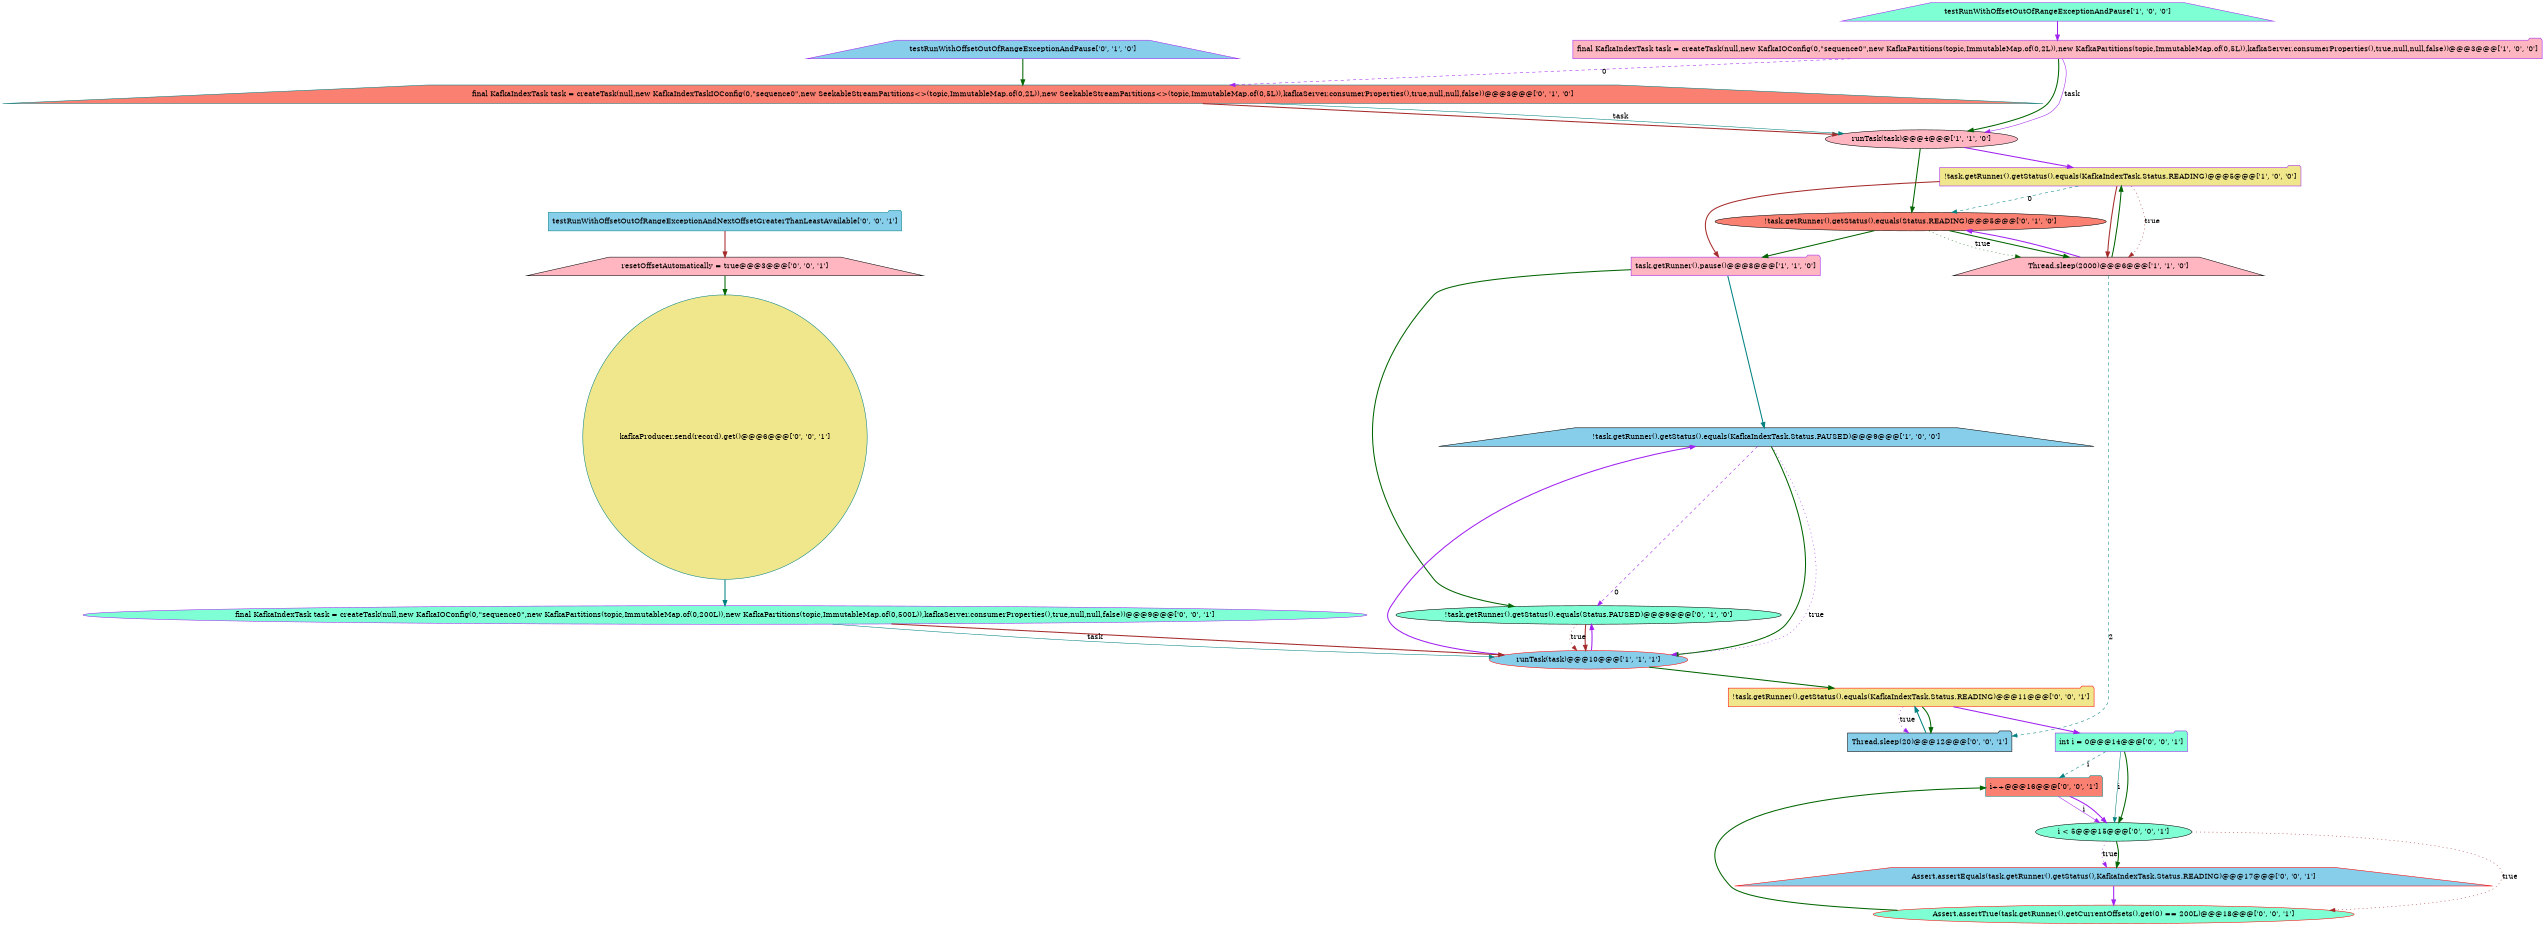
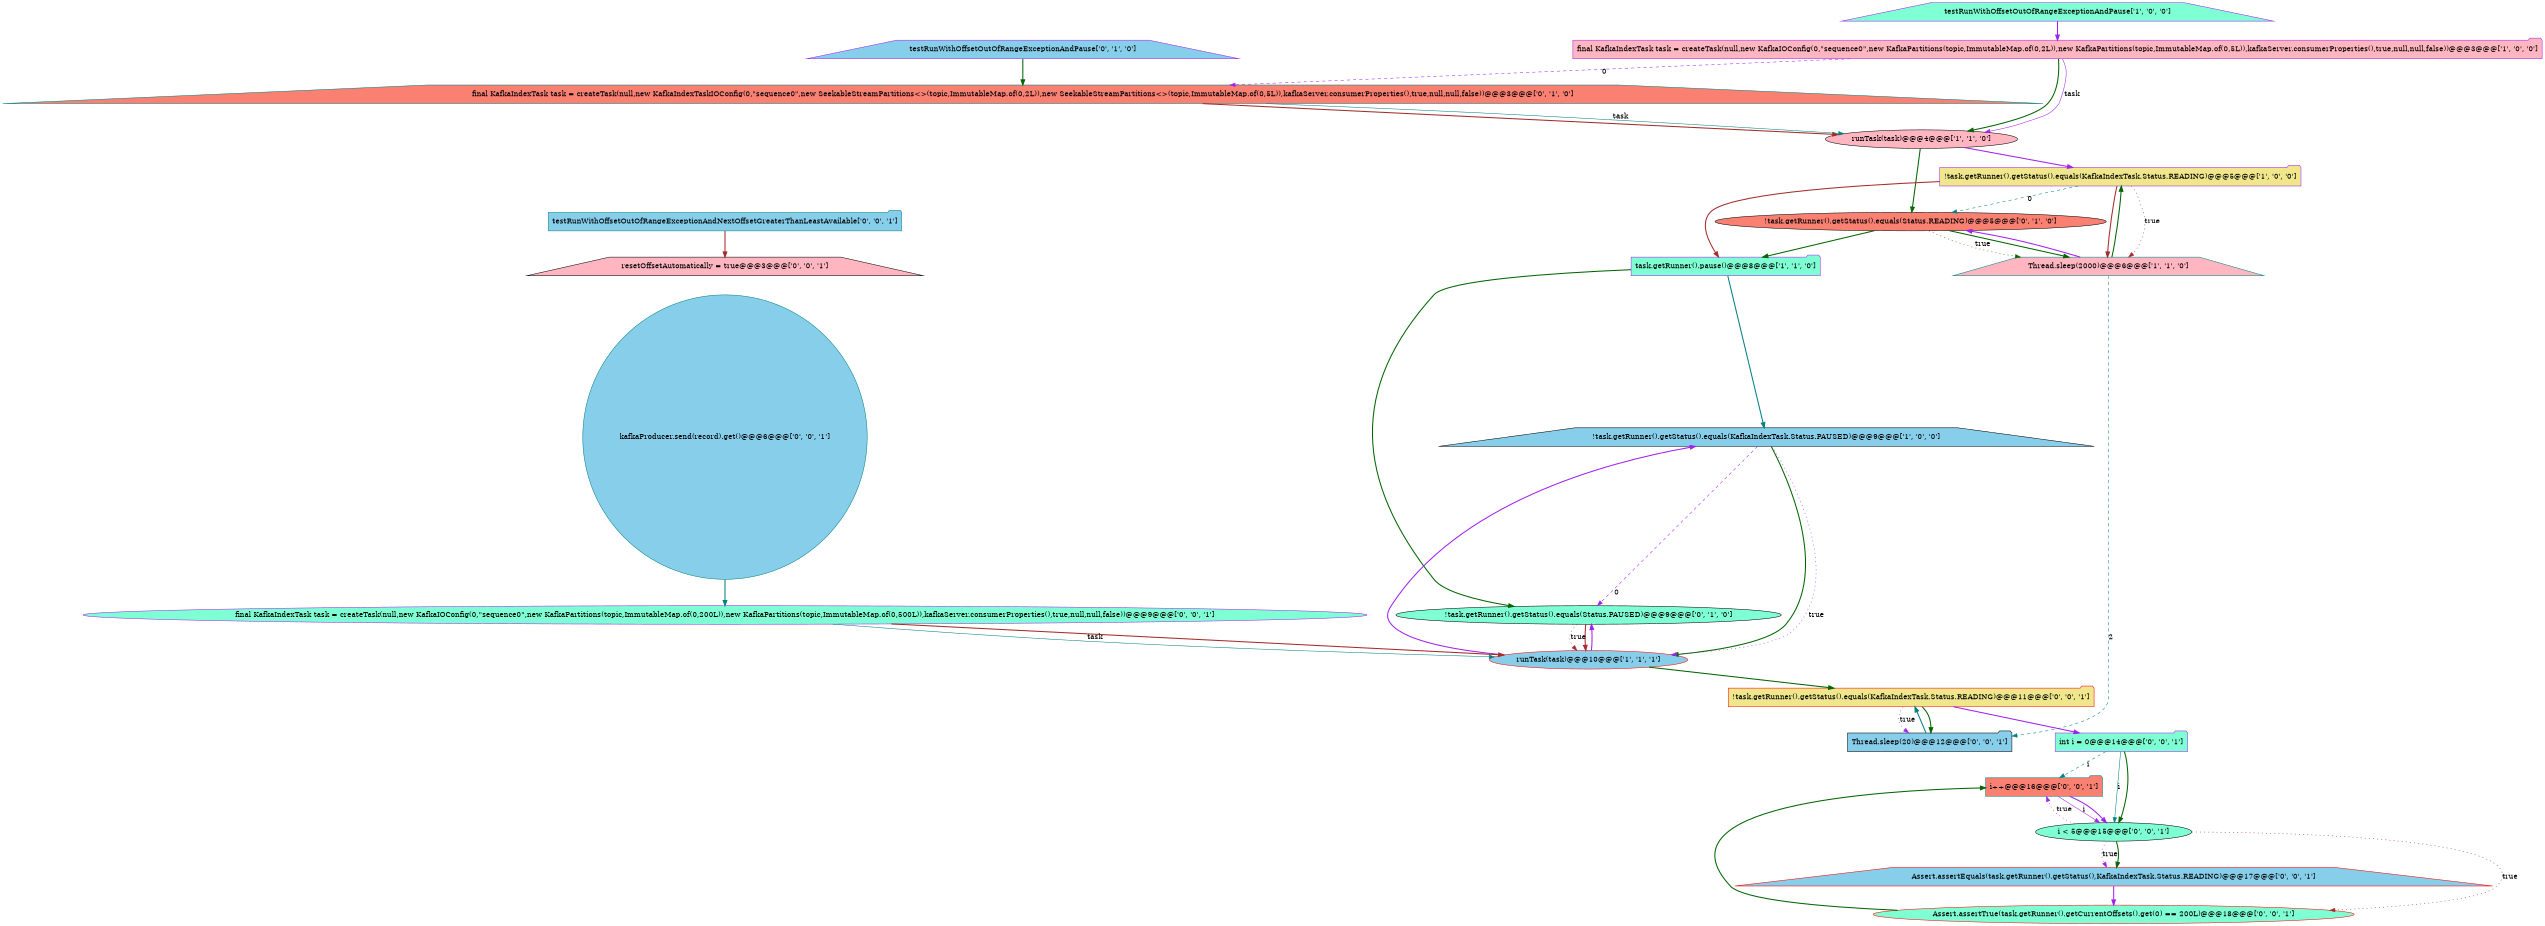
node "task.getRunner().pause()@@@8@@@['1', '1', '0']": fillcolor lightpink -> aquamarine
node "Thread.sleep(2000)@@@6@@@['1', '1', '0']": color black -> teal
edge "resetOffsetAutomatically = true@@@3@@@['0', '0', '1']" -> "kafkaProducer.send(record).get()@@@6@@@['0', '0', '1']": removed
node "kafkaProducer.send(record).get()@@@6@@@['0', '0', '1']": fillcolor khaki -> skyblue
edge "i < 5@@@15@@@['0', '0', '1']" -> "i++@@@16@@@['0', '0', '1']": added, label "true"
